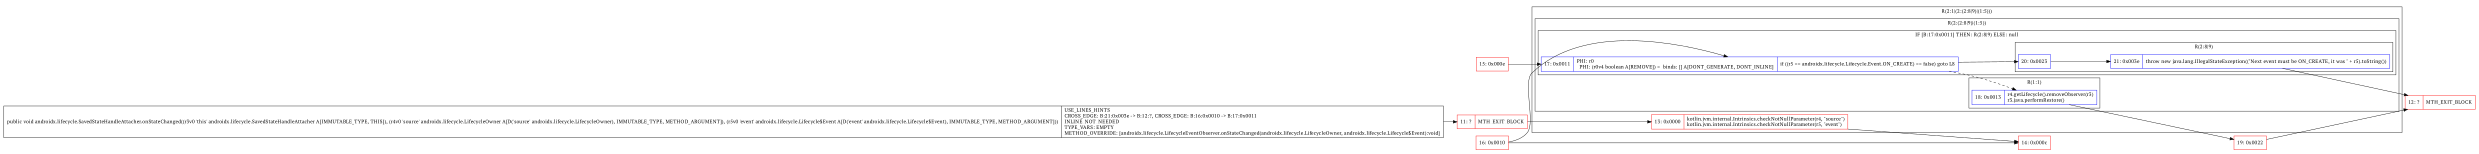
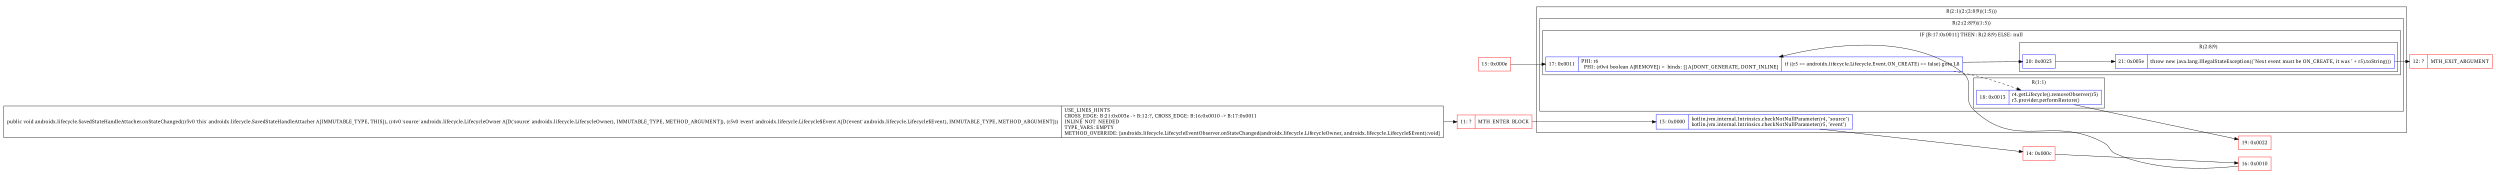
node "17: 0x0011": text "PHI: r0" -> "PHI: r6"
node "18: 0x0013": text "r3.java.performRestore()" -> "r3.provider.performRestore()"
node "12: ?": text "MTH_EXIT_BLOCK" -> "MTH_EXIT_ARGUMENT"
node "11: ?": text "MTH_EXIT_BLOCK" -> "MTH_ENTER_BLOCK"
node "13: 0x0000": color red -> blue
edge "19: 0x0022" -> "12: ?": removed
edge "16: 0x0010" -> "14: 0x000c": reversed
